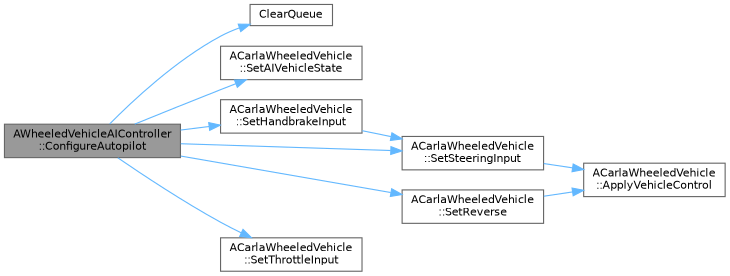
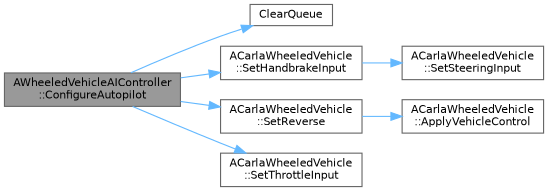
node "ACarlaWheeledVehicle ::SetAIVehicleState": removed
edge "AWheeledVehicleAIController ::ConfigureAutopilot" -> "ACarlaWheeledVehicle ::SetSteeringInput": removed
edge "ACarlaWheeledVehicle ::SetSteeringInput" -> "ACarlaWheeledVehicle ::ApplyVehicleControl": removed
